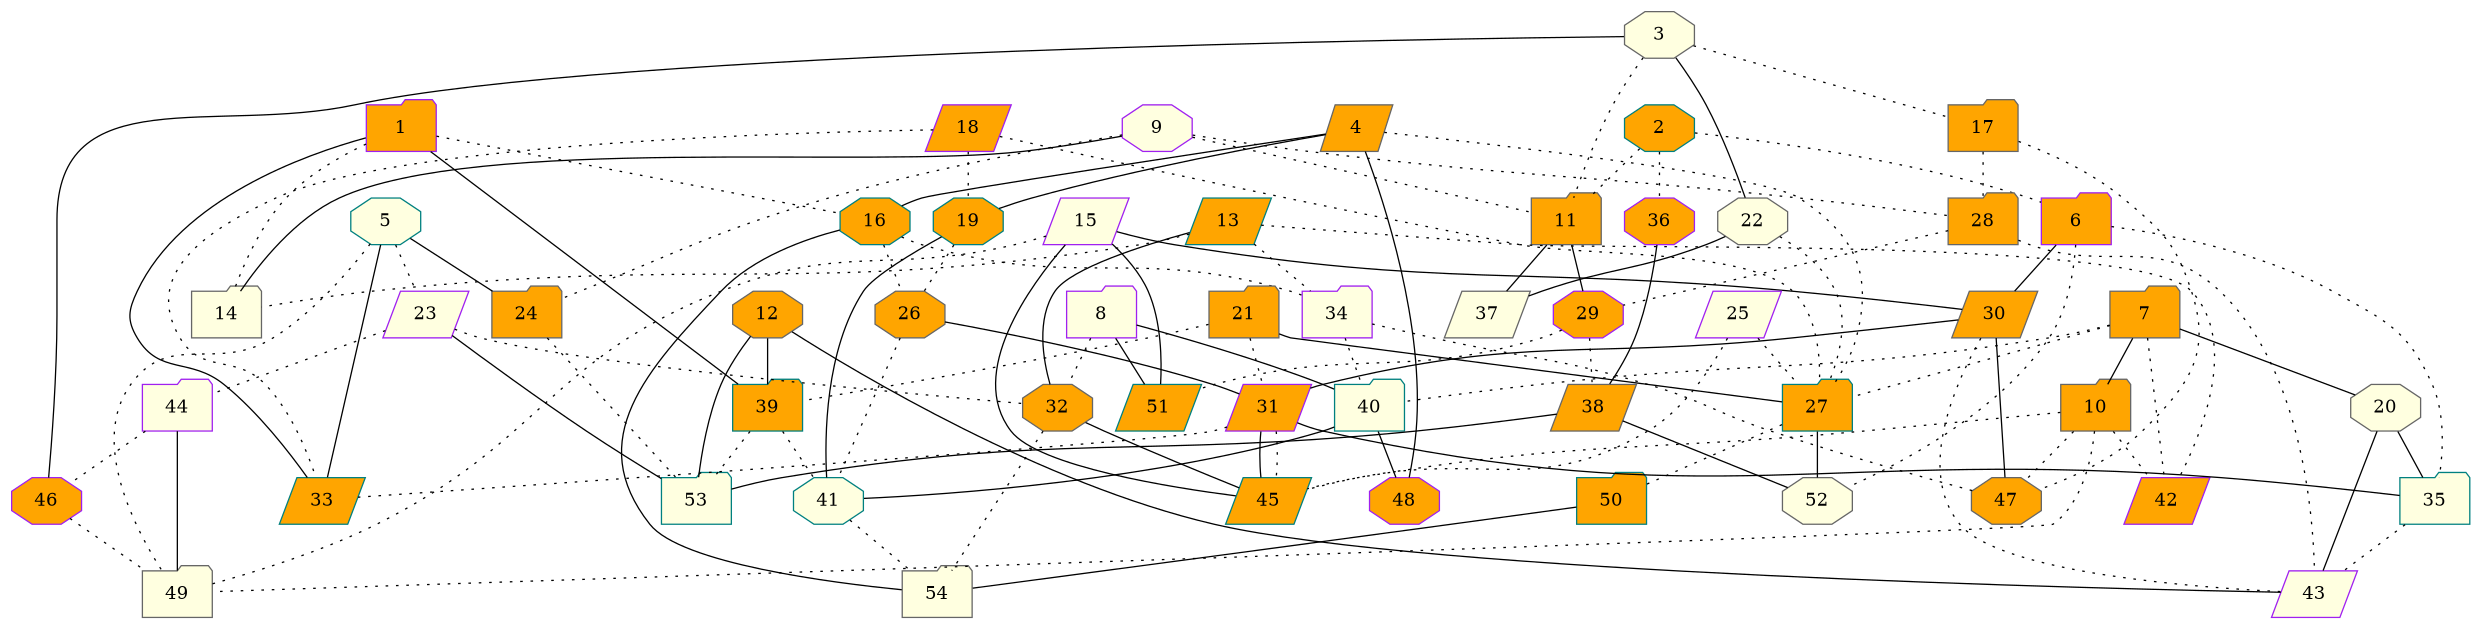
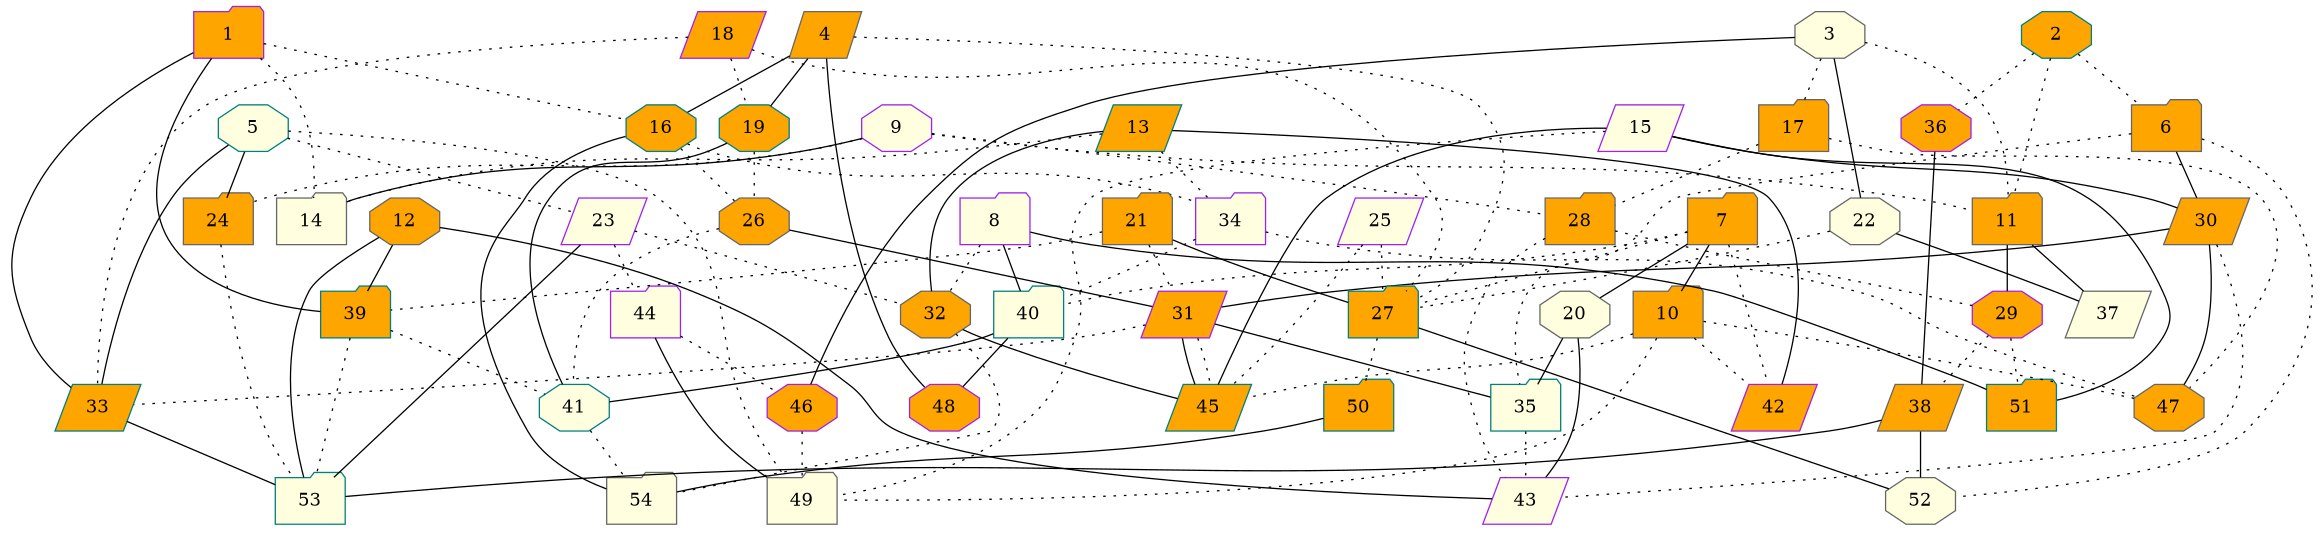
node "6": color purple -> gray40
edge "13" -- "42": style dotted -> solid
node "51": shape parallelogram -> folder
edge "33" -- "53": added
